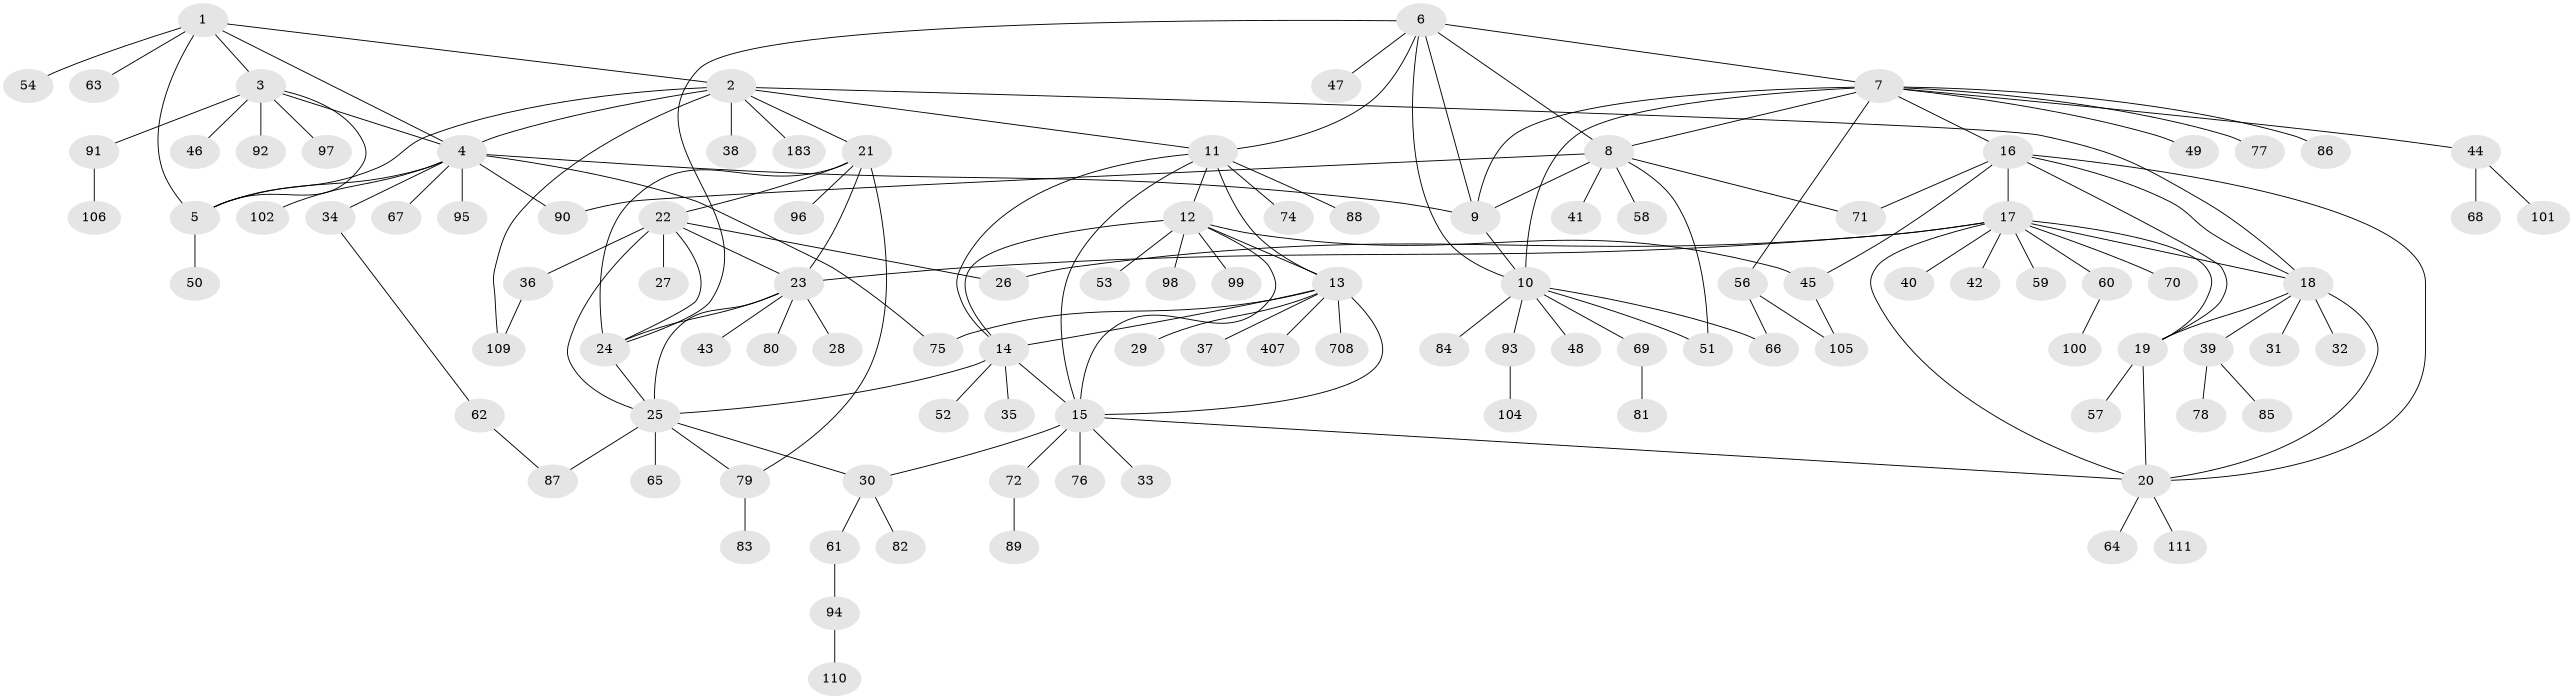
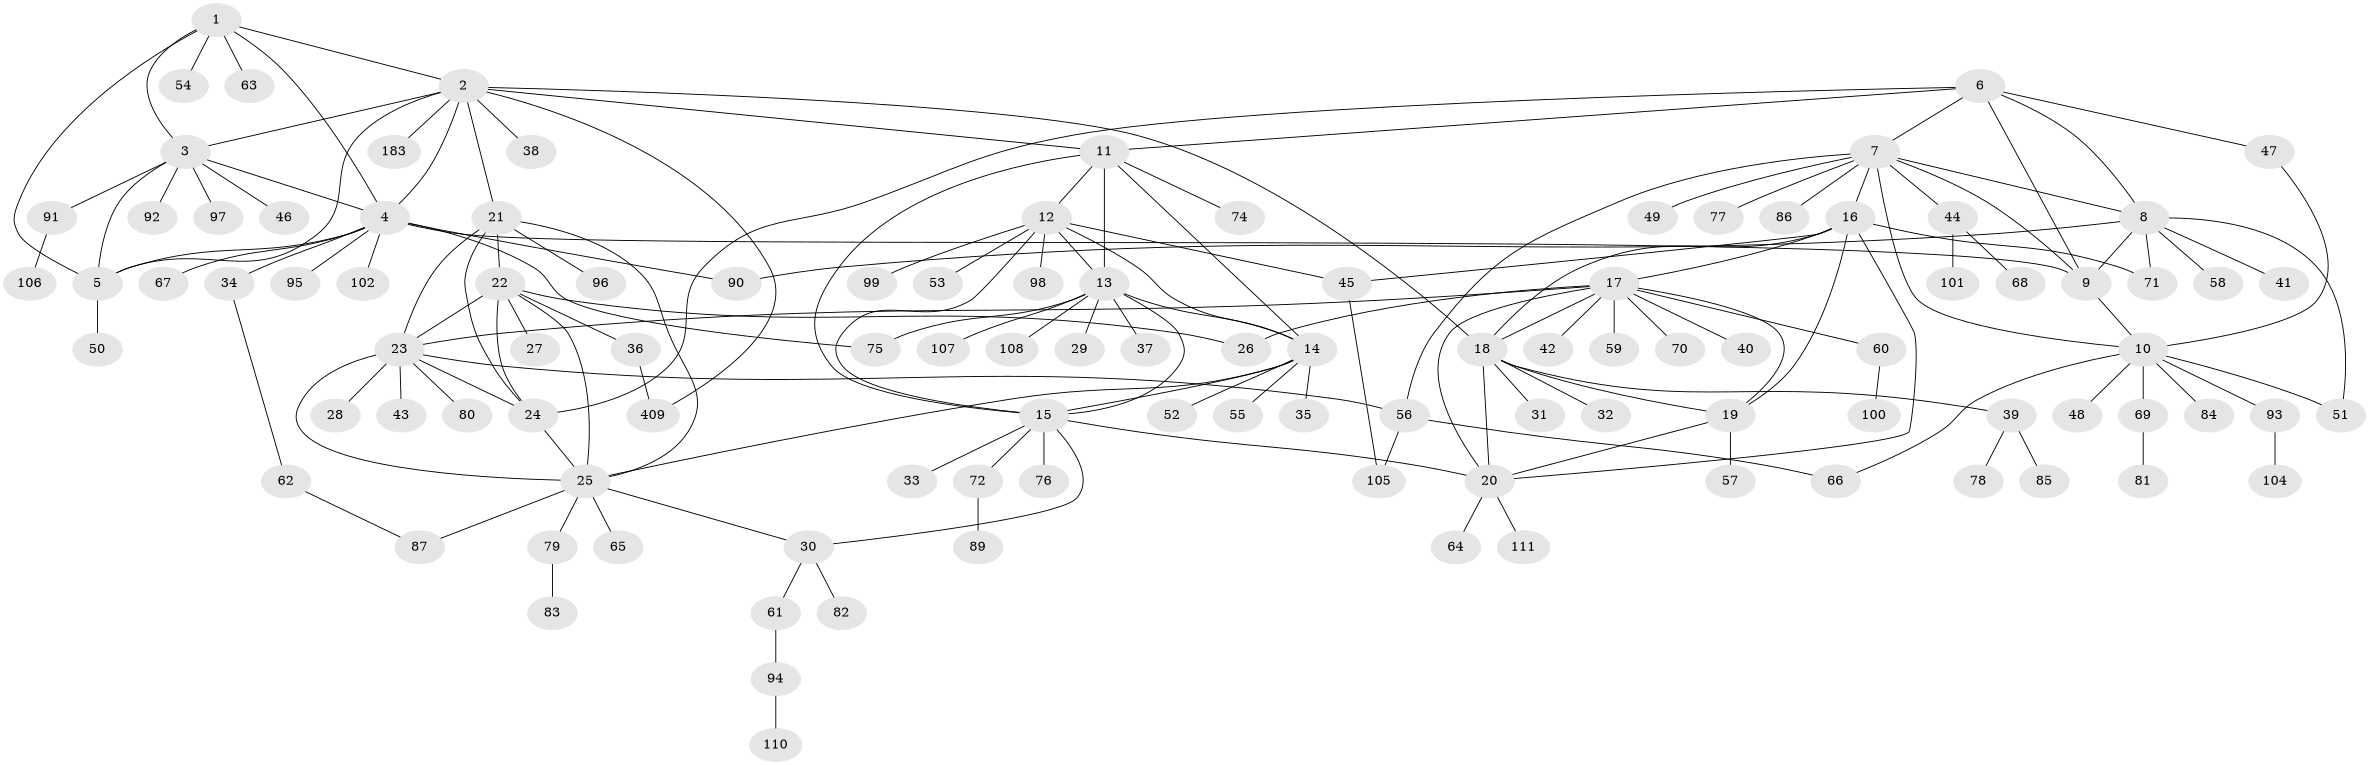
edge "2" -- "3": added
edge "6" -- "10": now "47" -- "10"
node "88": removed
edge "21" -- "79": now "21" -- "25"
node "109": label "109" -> "409"
node "407": label "407" -> "107"
node "708": label "708" -> "108"
edge "23" -- "56": added
node "55": added
